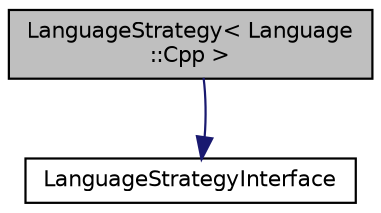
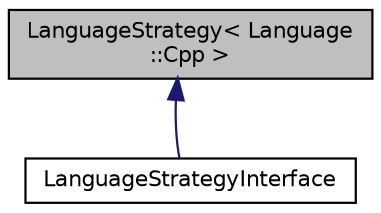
edge "LanguageStrategy< Language ::Cpp >" -> "LanguageStrategyInterface": reversed
